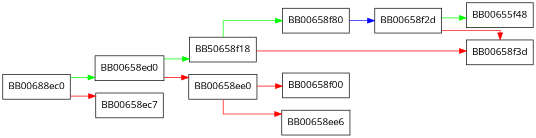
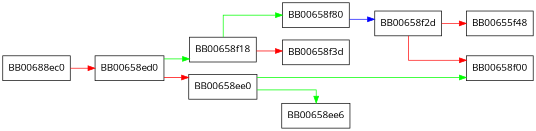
edge "BB00658f2d" -> "BB00655f48": color green -> red
edge "BB00658f2d" -> "BB00658f3d": now "BB00658f2d" -> "BB00658f00"
node "BB50658f18": label "BB50658f18" -> "BB00658f18"
edge "BB00688ec0" -> "BB00658ed0": color green -> red
edge "BB00658ee0" -> "BB00658f00": color red -> green
node "BB00658ec7": removed
edge "BB00658ee0" -> "BB00658ee6": color red -> green
